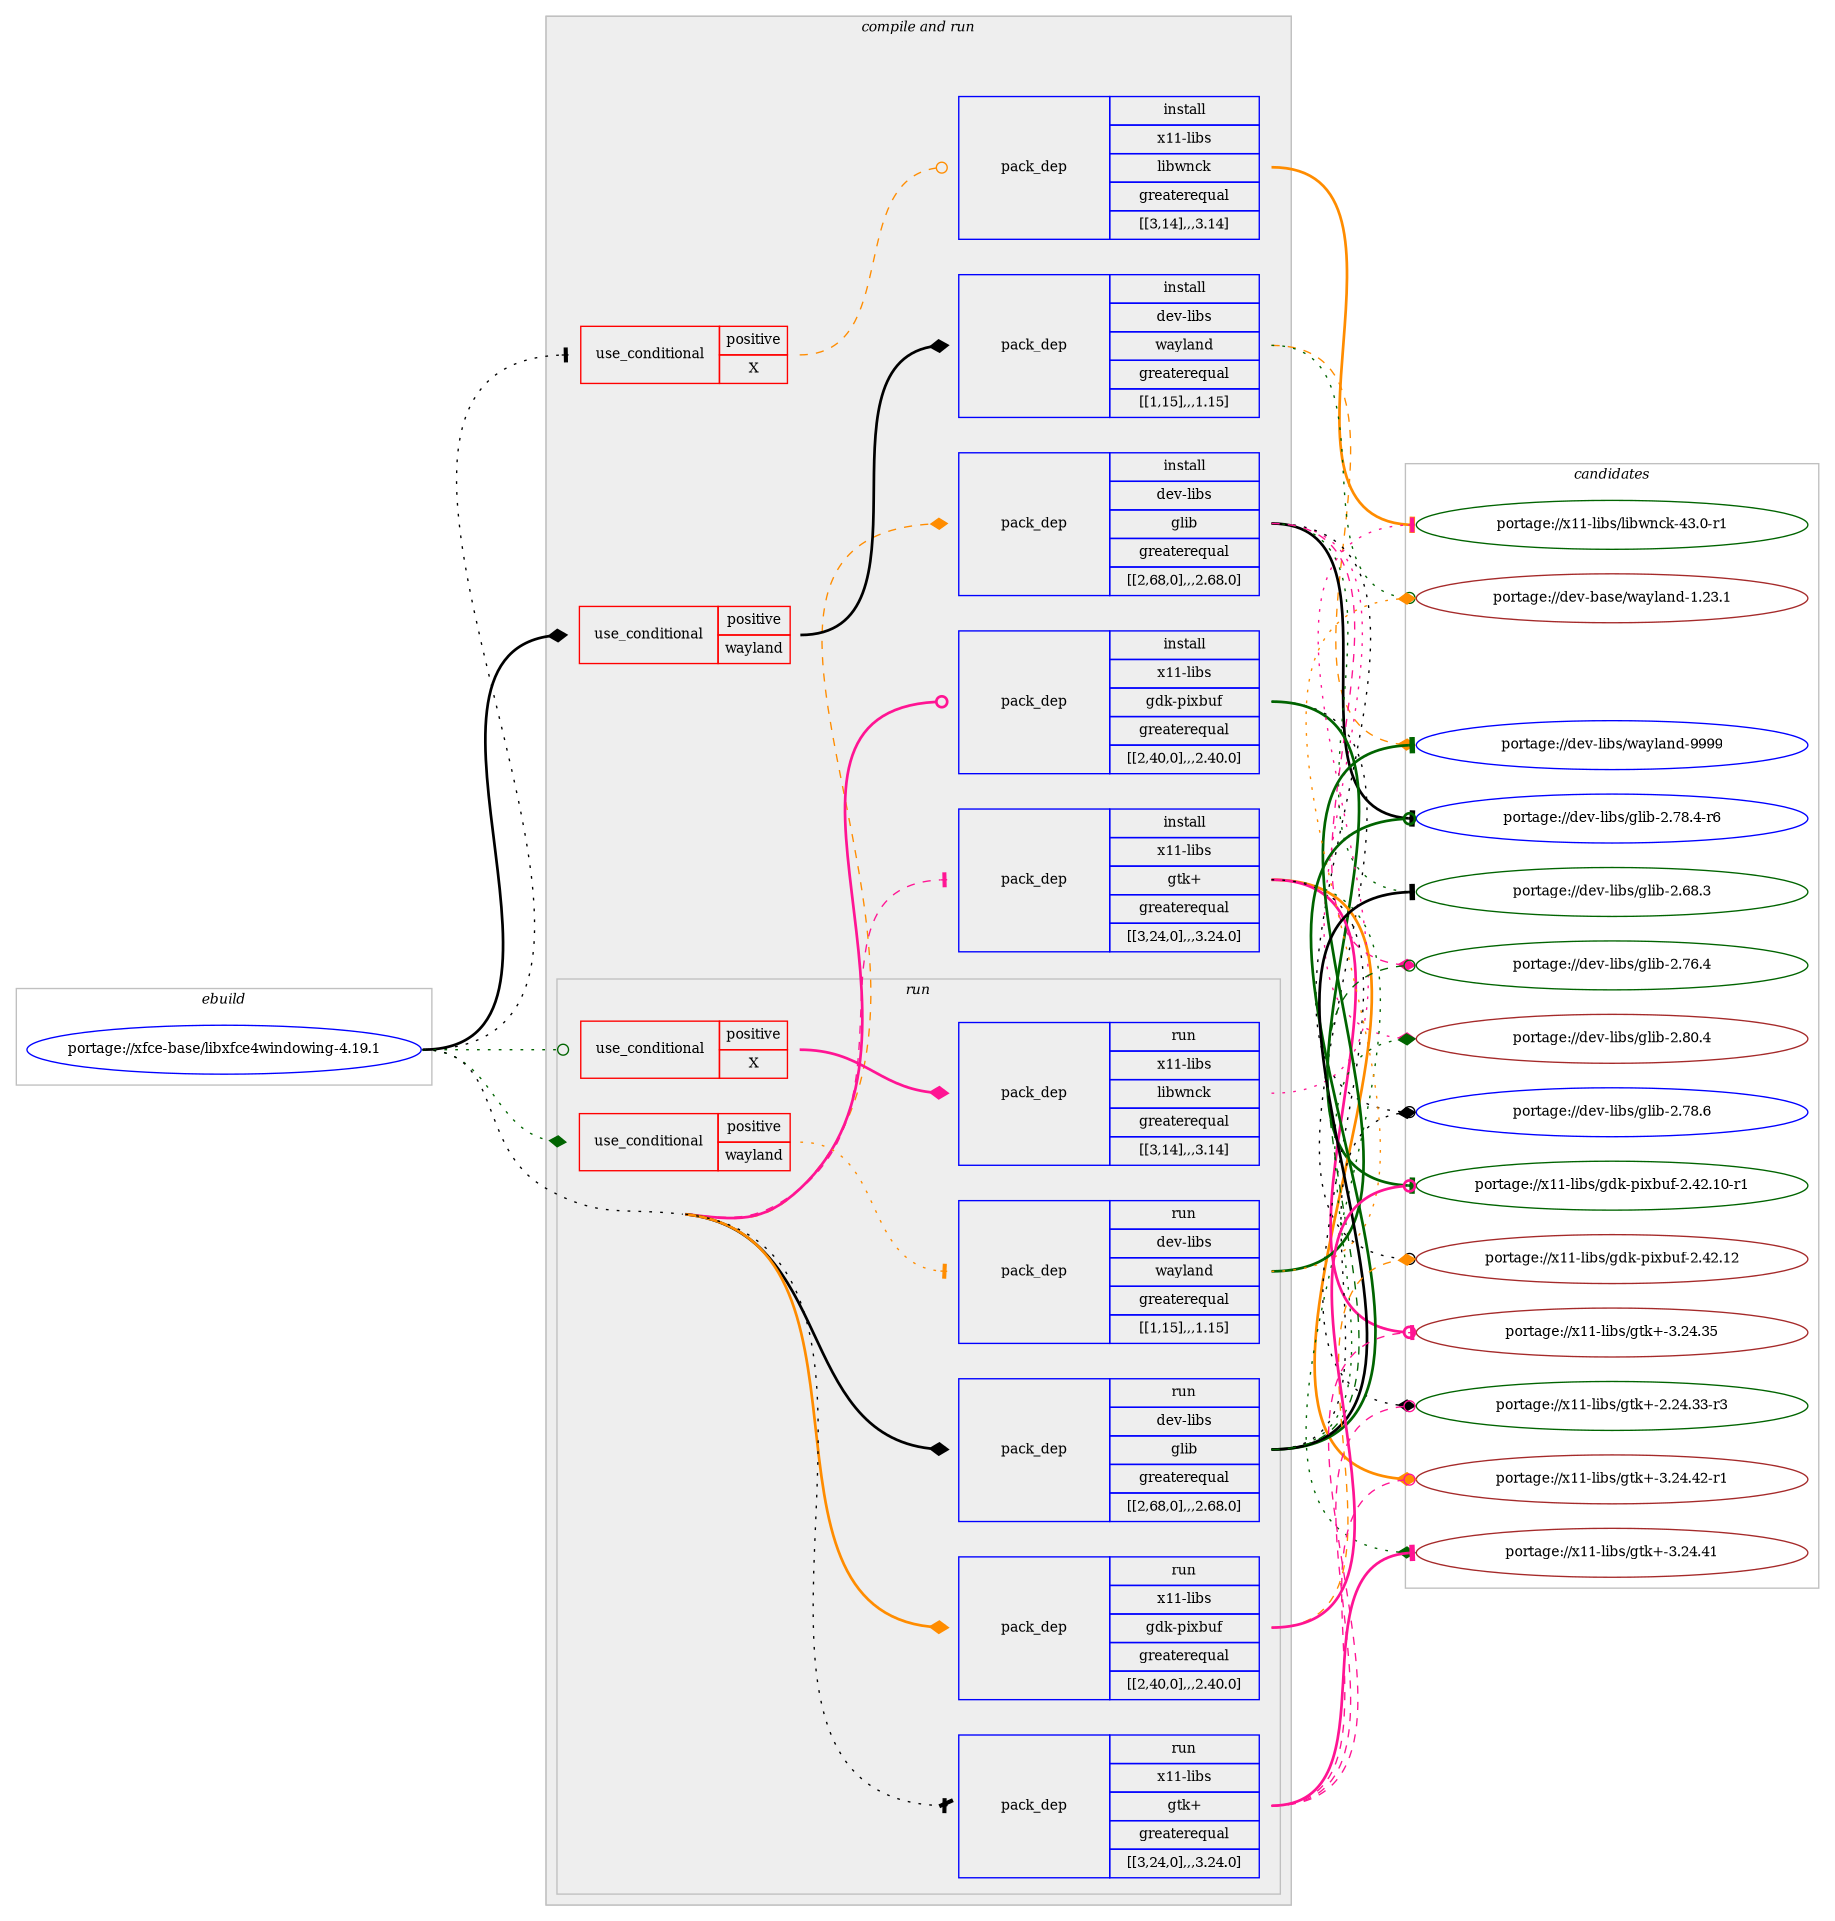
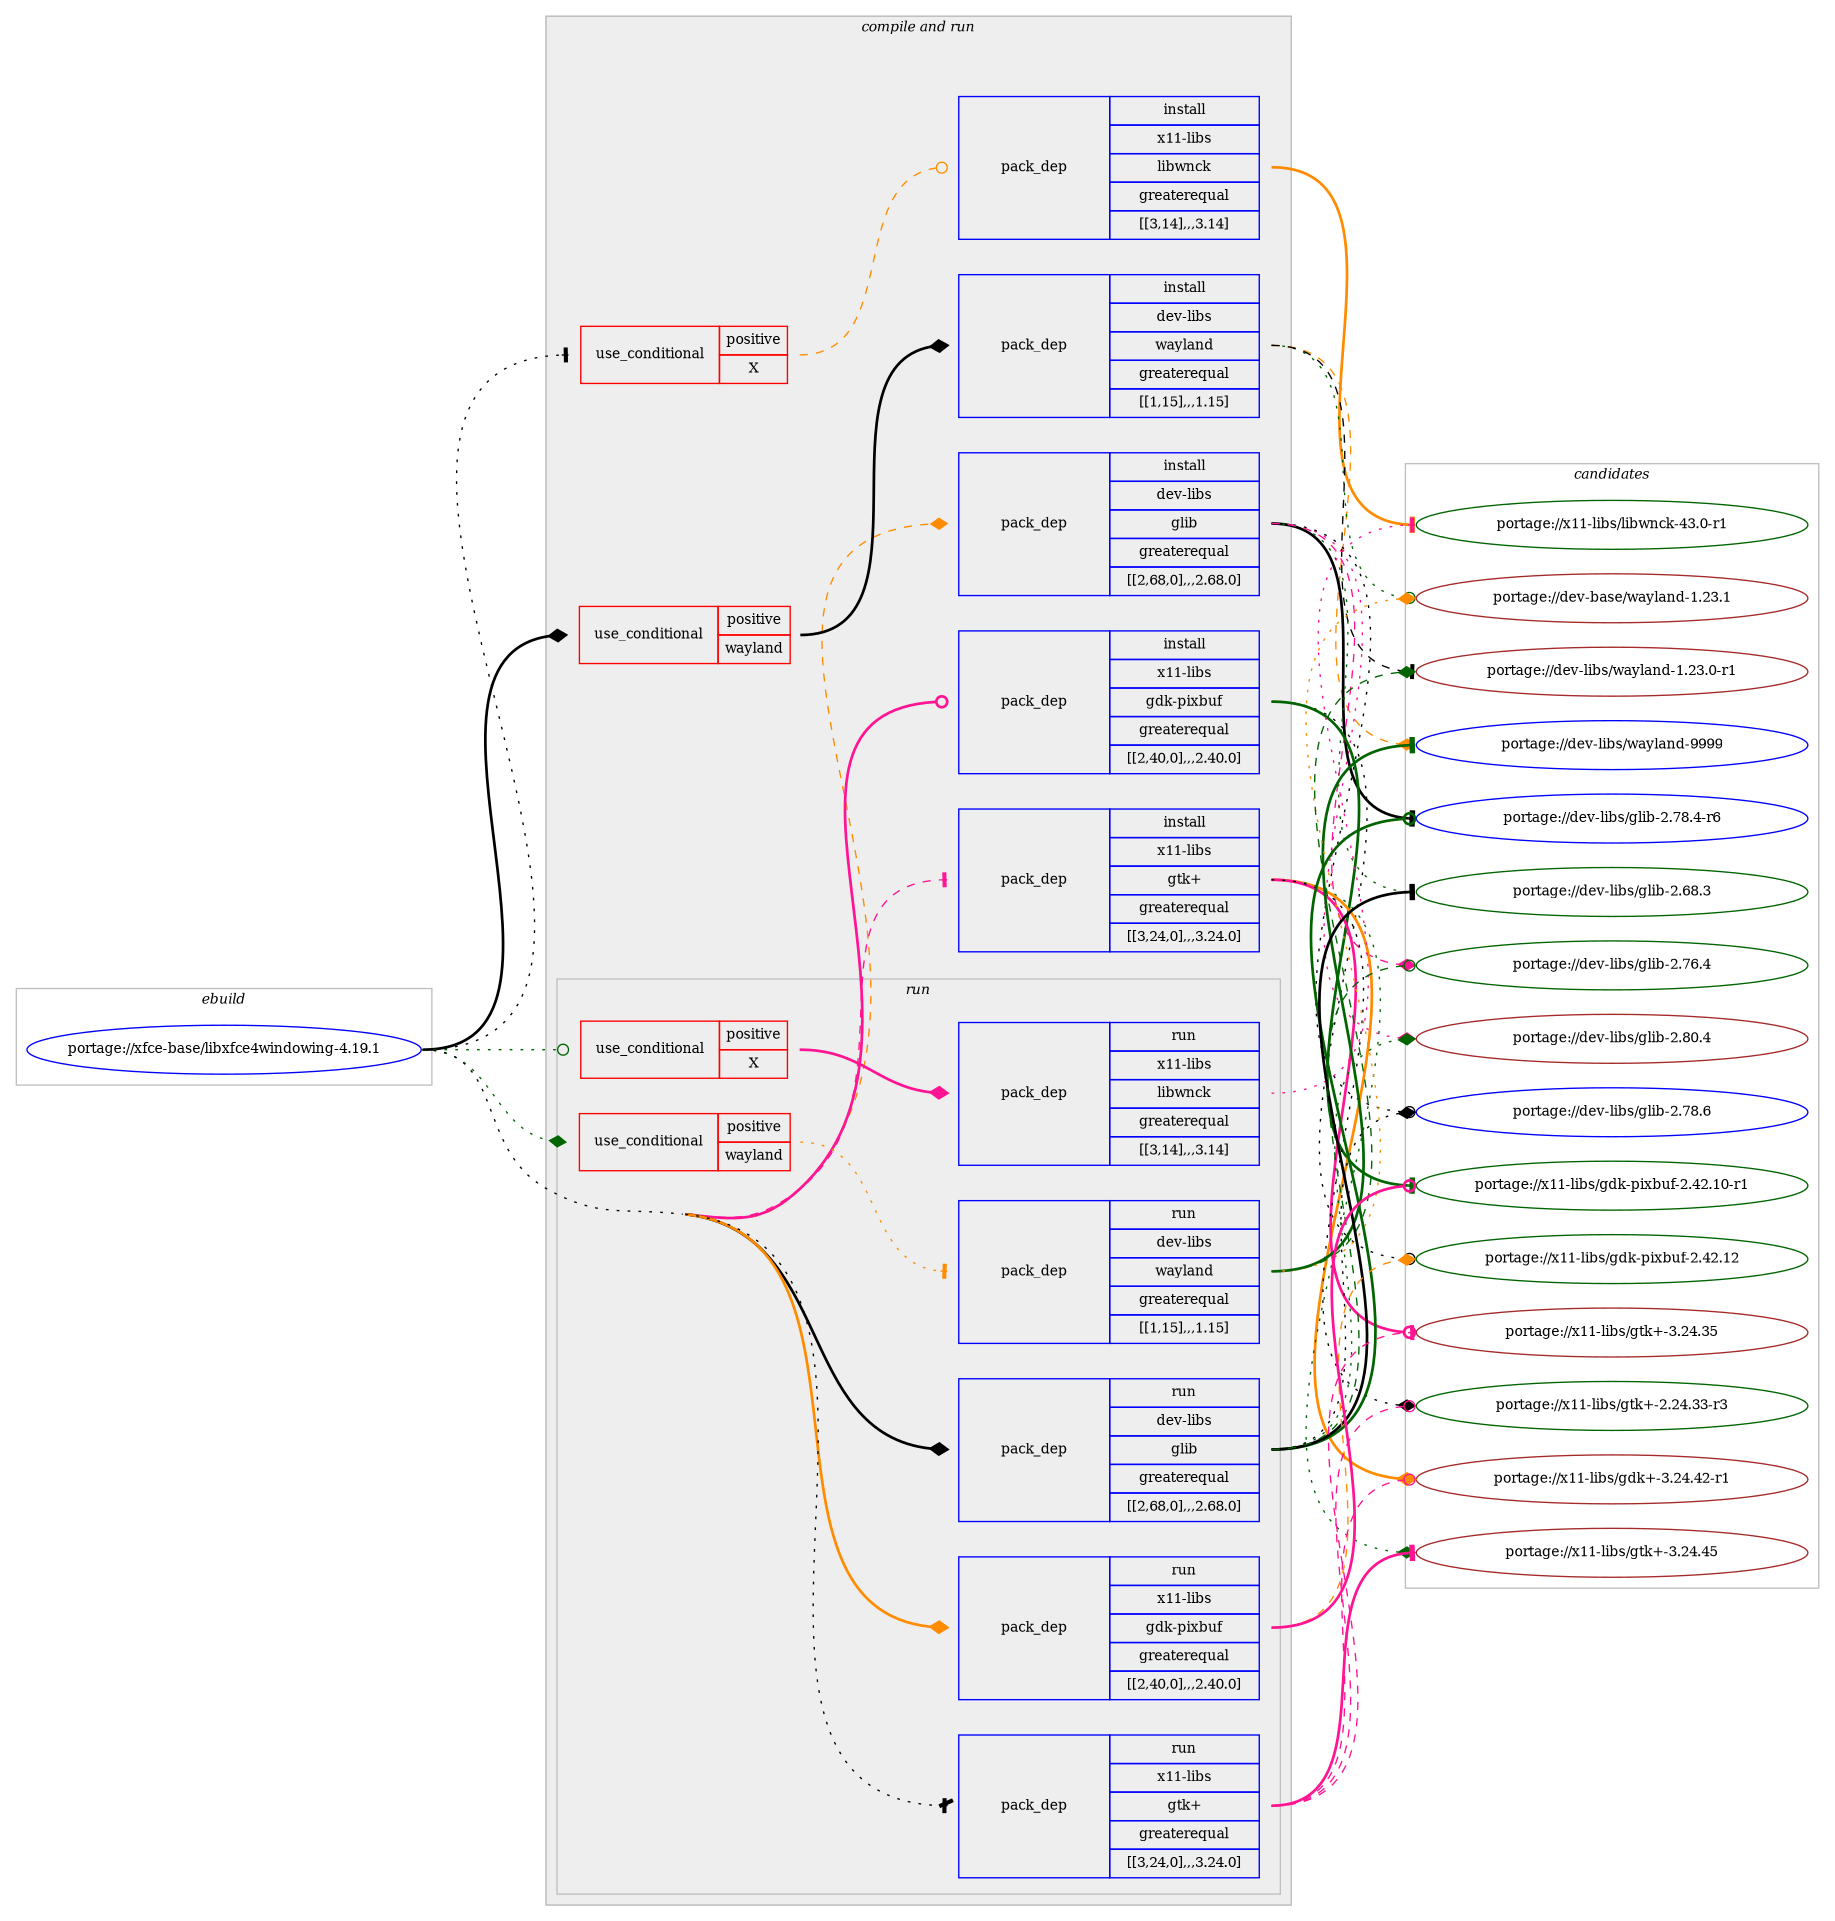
node "portage://dev-libs/wayland-1.23.0-r1": added
node "portage://x11-libs/gdk-pixbuf-2.42.12": color brown -> darkgreen
node "portage://x11-libs/gtk+-3.24.42-r1": label "portage://x11-libs/gtk+-3.24.42-r1" -> "portage://x11-libs/gdk+-3.24.42-r1"
node "portage://x11-libs/gtk+-3.24.41": label "portage://x11-libs/gtk+-3.24.41" -> "portage://x11-libs/gtk+-3.24.45"
